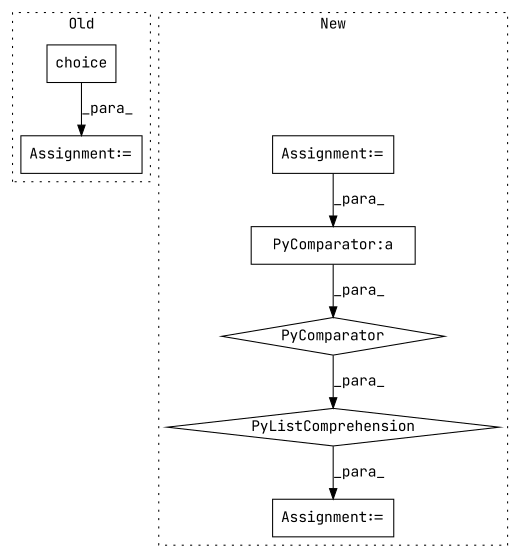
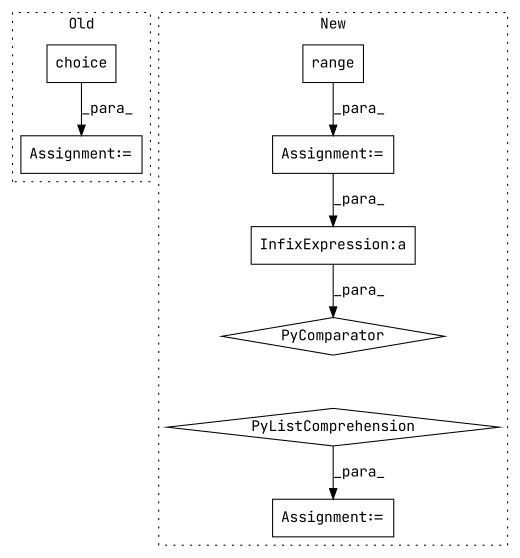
node "range": added
node "PyComparator:a": label "PyComparator:a" -> "InfixExpression:a"
edge "PyComparator" -> "PyListComprehension": removed, label "_para_"
